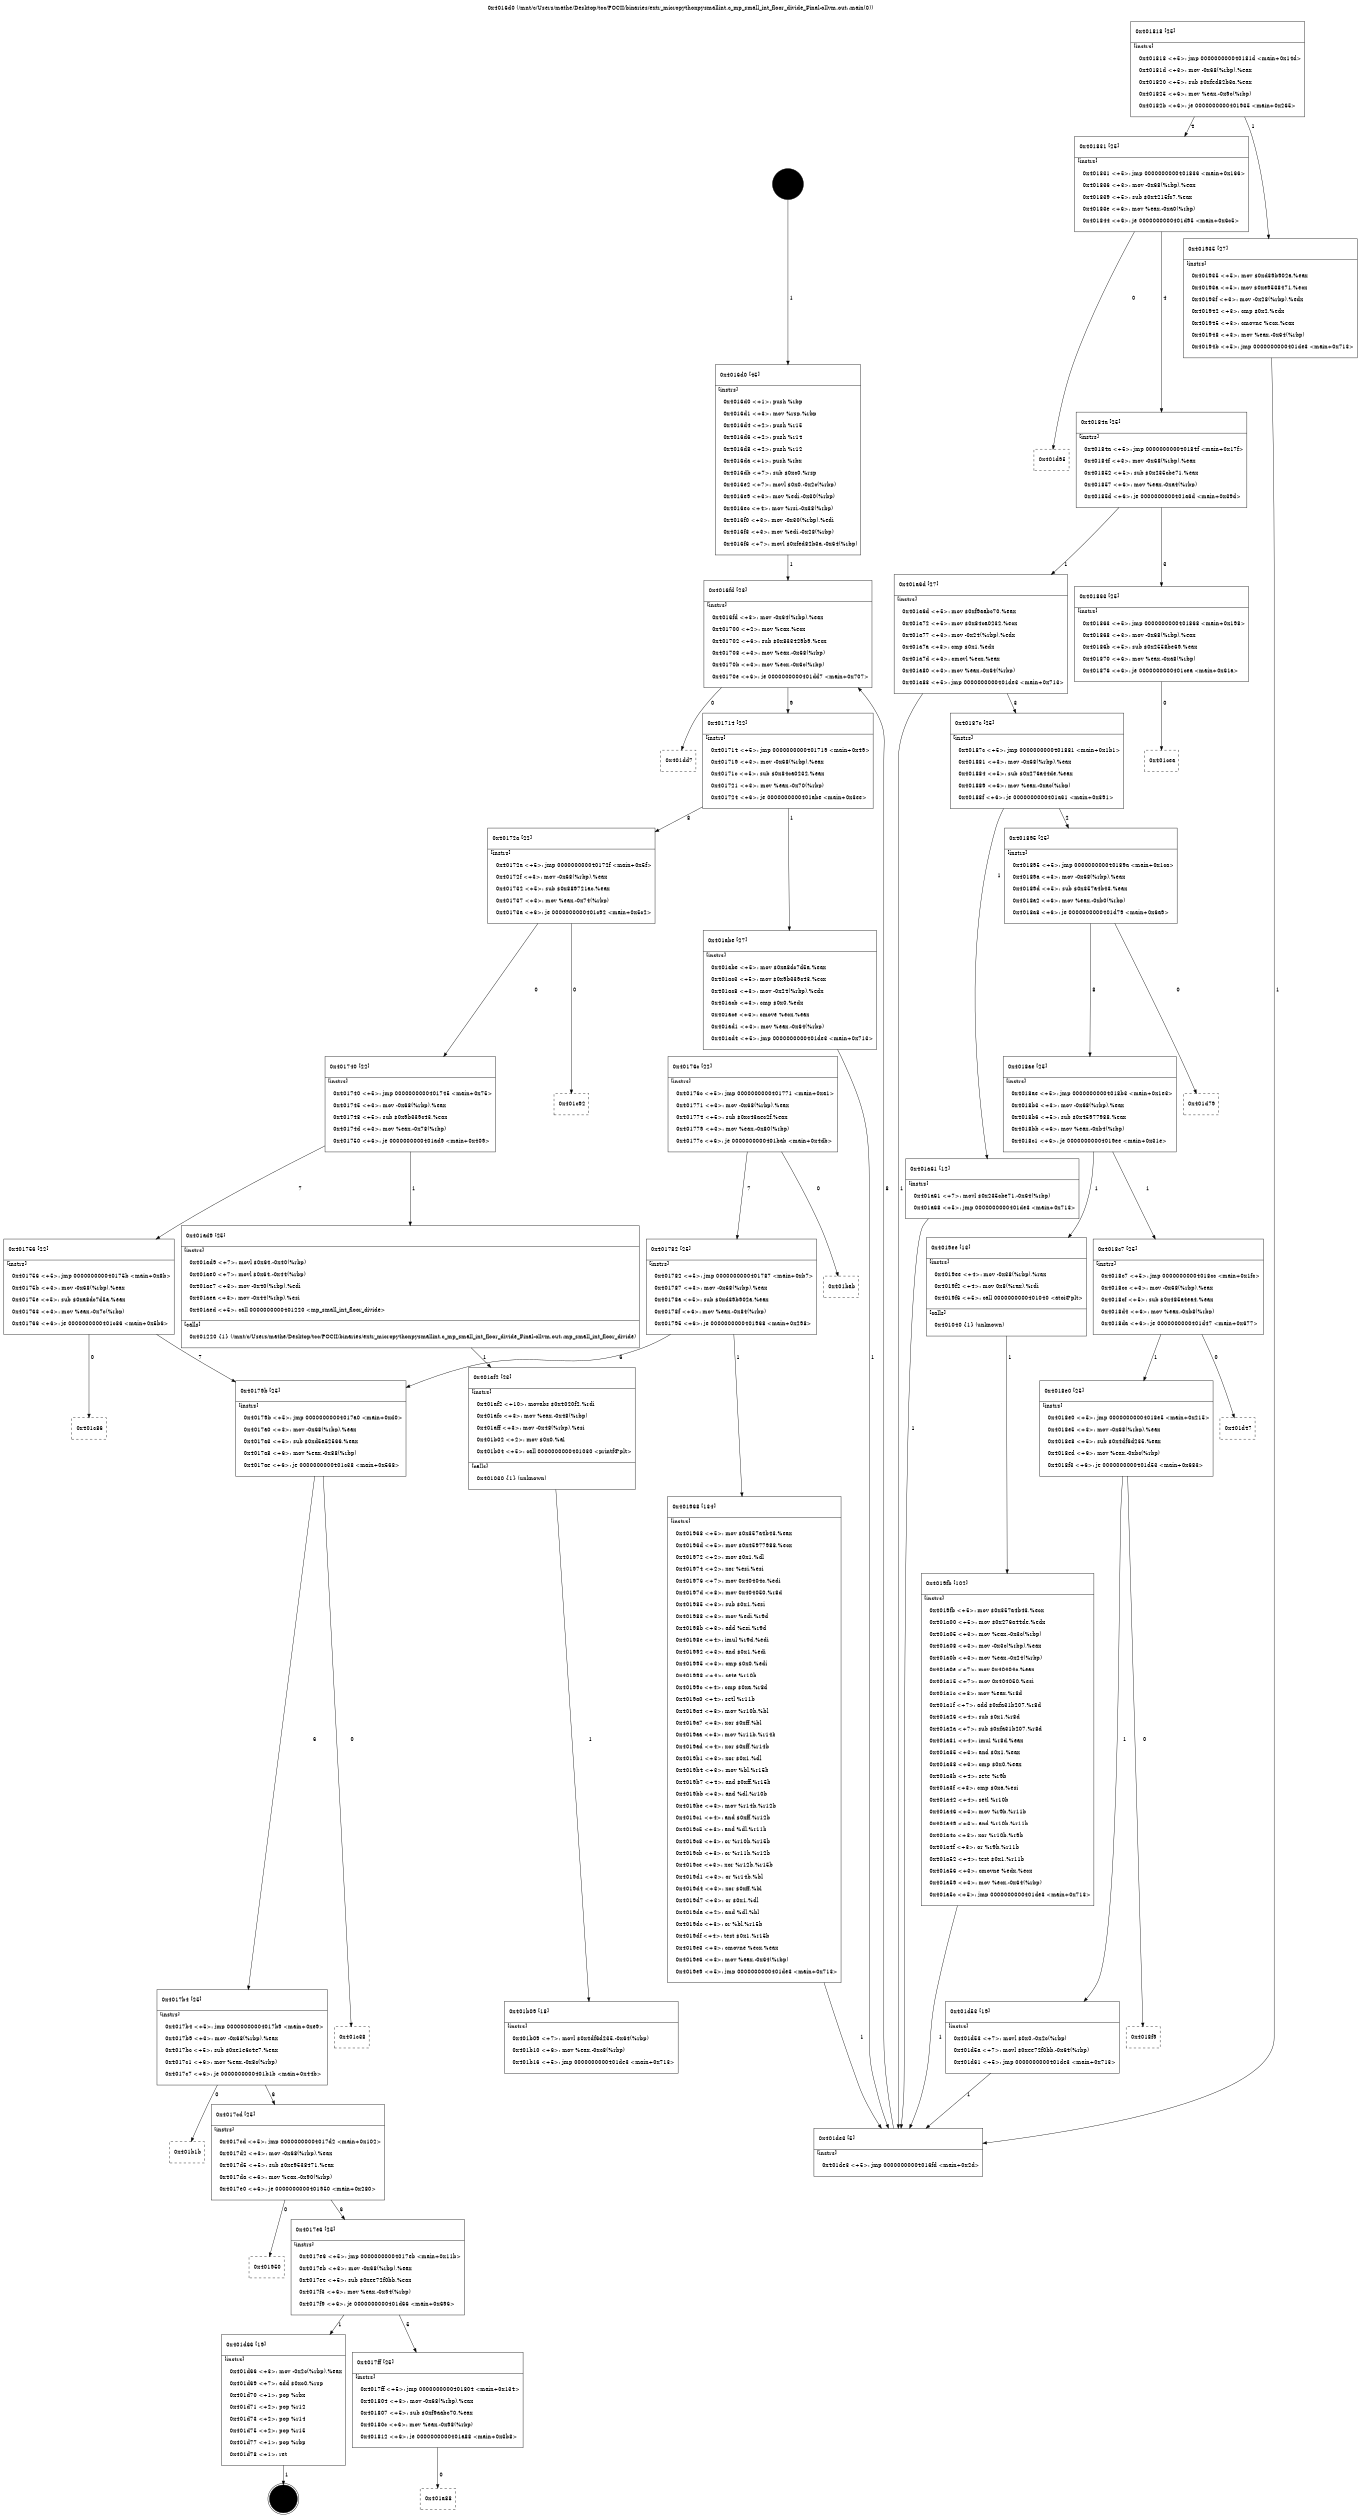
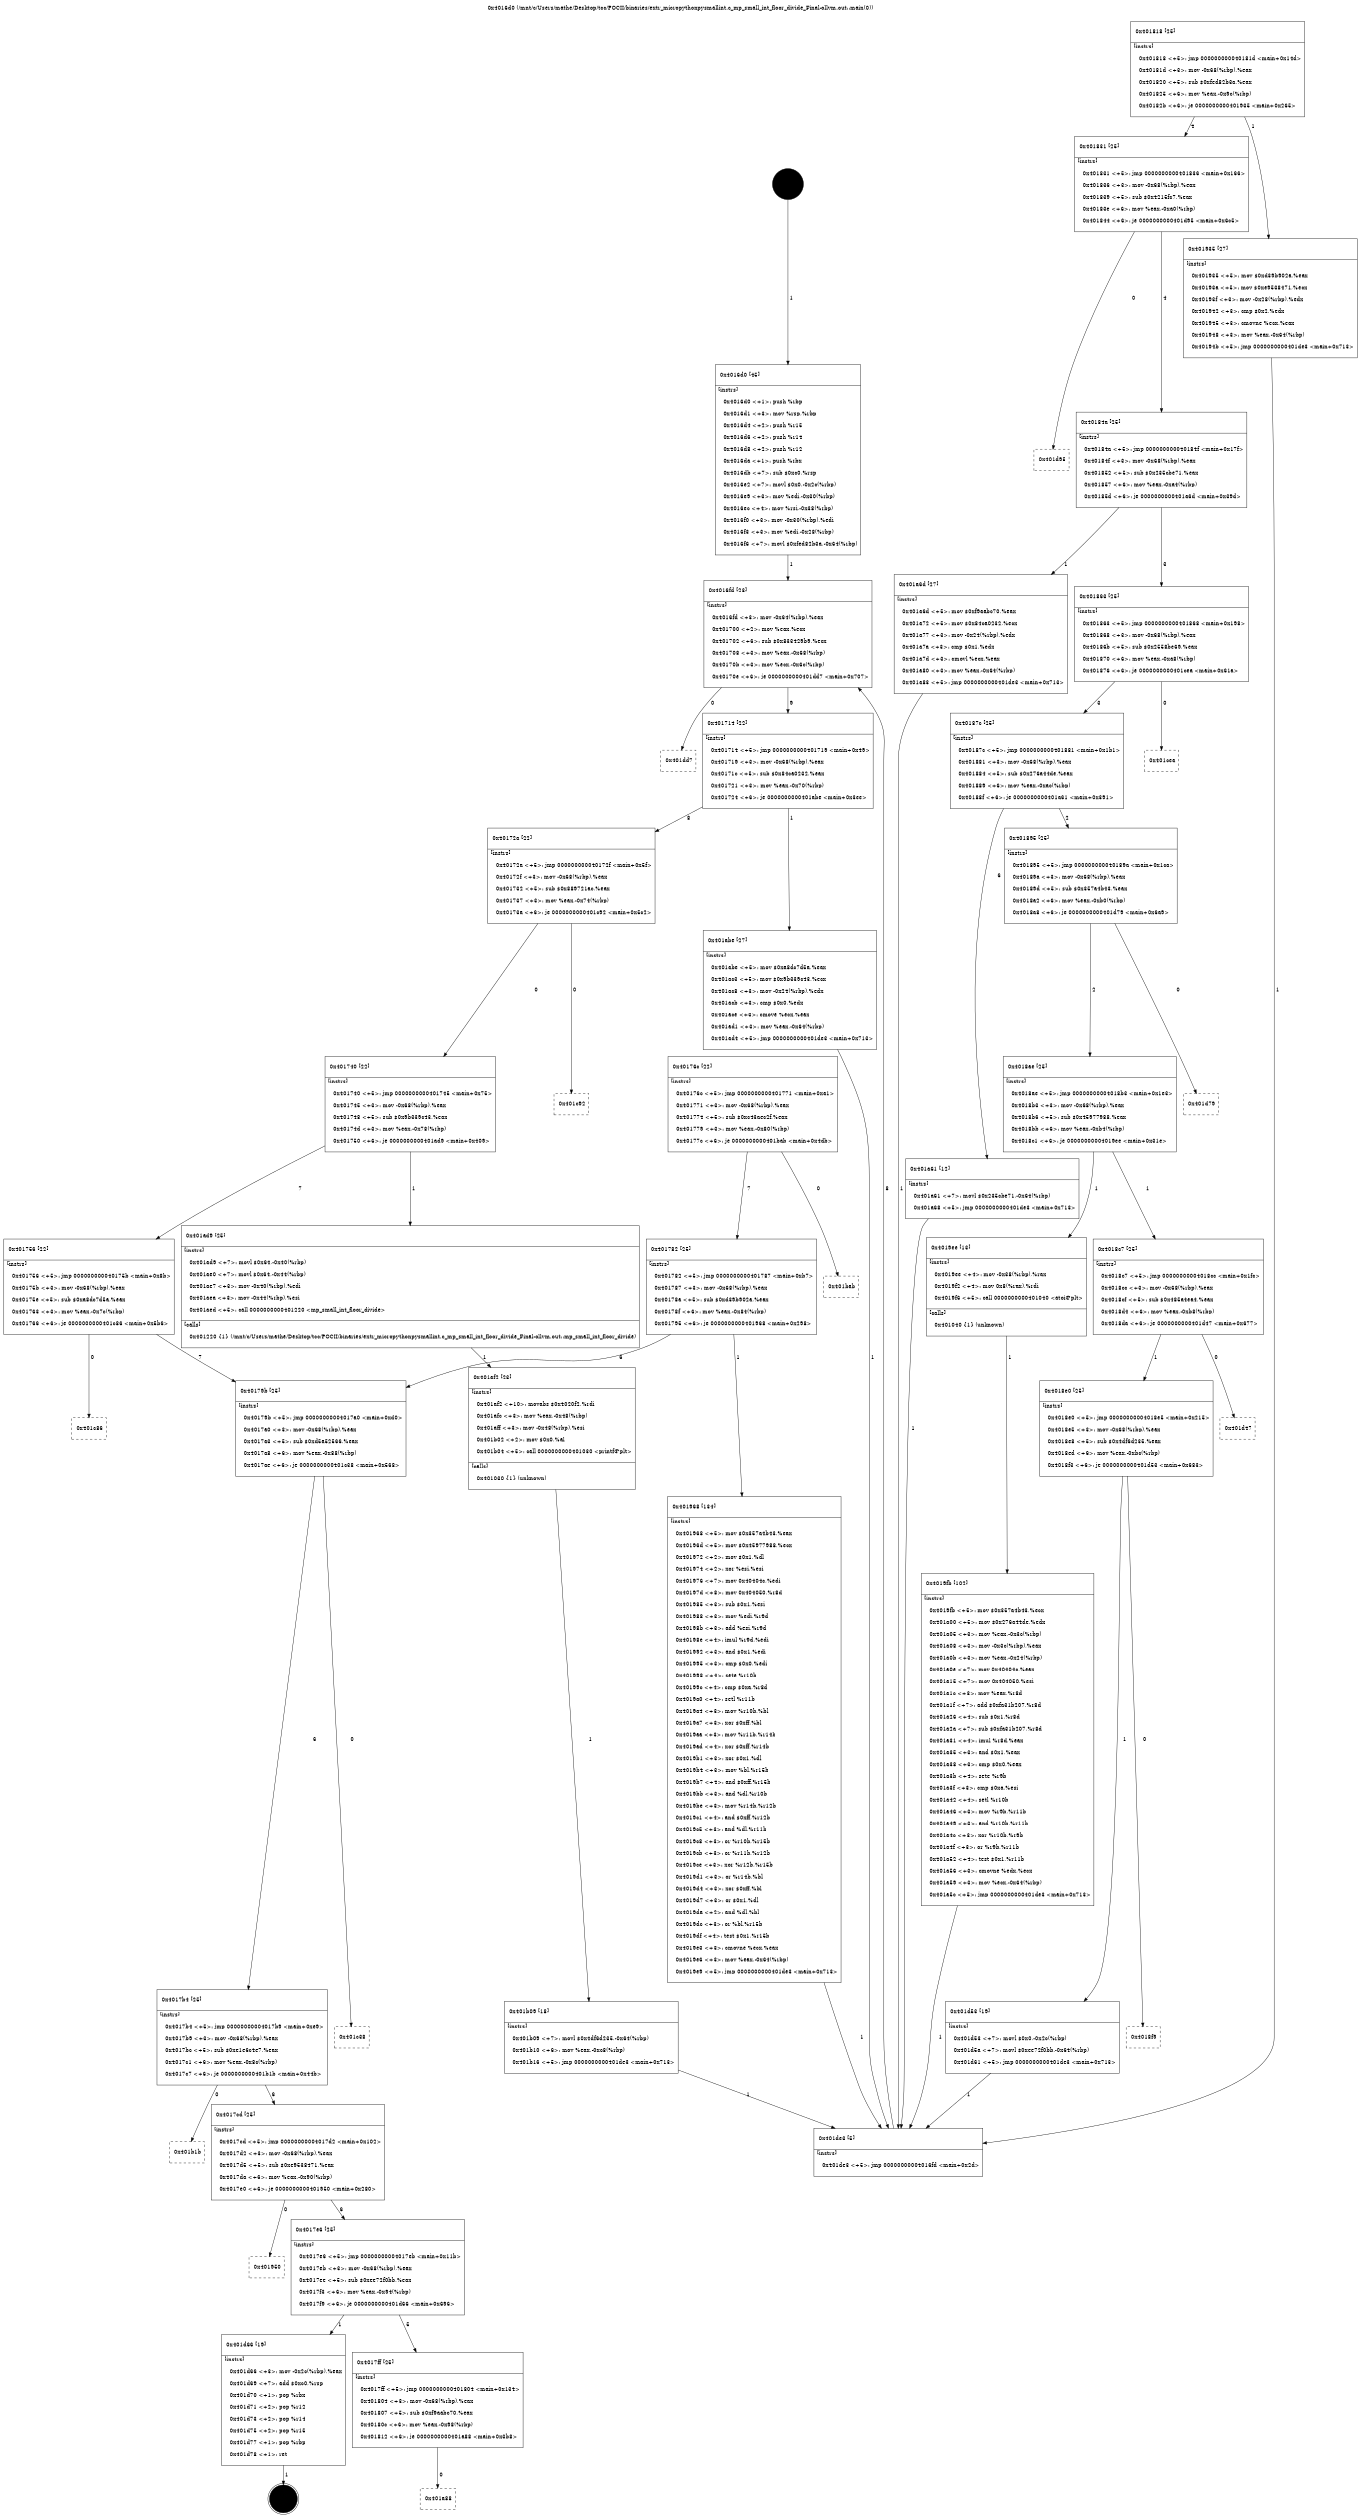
edge "0x401a6d [27]" -> "0x40187c [25]": now "0x401863 [25]" -> "0x40187c [25]"
edge "0x40187c [25]" -> "0x401a61 [12]": label " 1" -> " 6"
edge "0x401895 [25]" -> "0x4018ae [25]": label " 8" -> " 2"
edge "0x401b09 [18]" -> "0x401de3 [5]": added, label "1"
